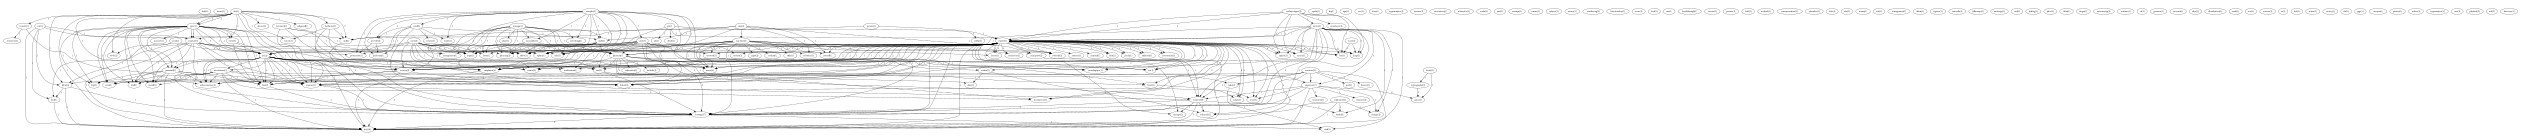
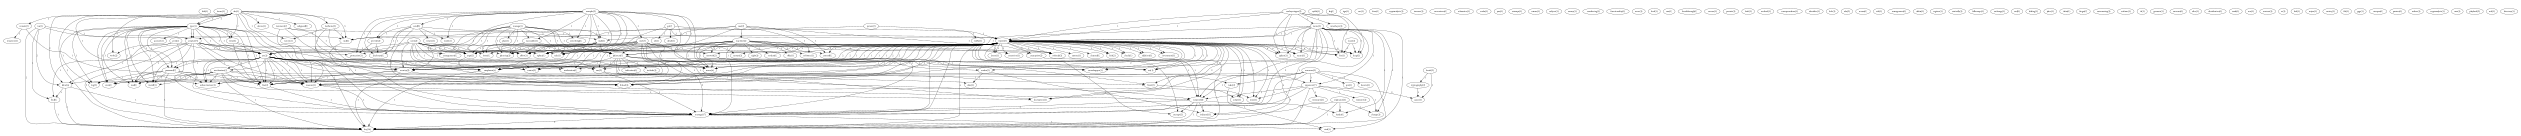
edge "user(3)" -> "arrangement(1)": now "user(3)" -> "line(2)"
edge "statement(2)" -> "doesn(1)": now "statement(2)" -> "ripem(8)"
